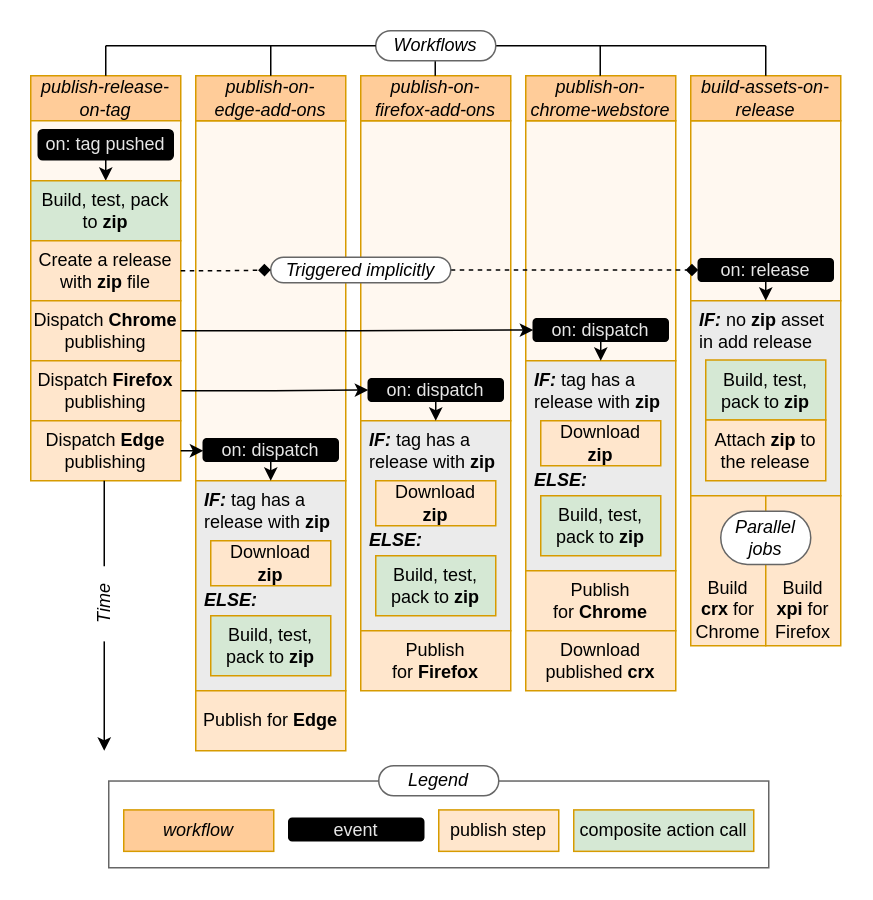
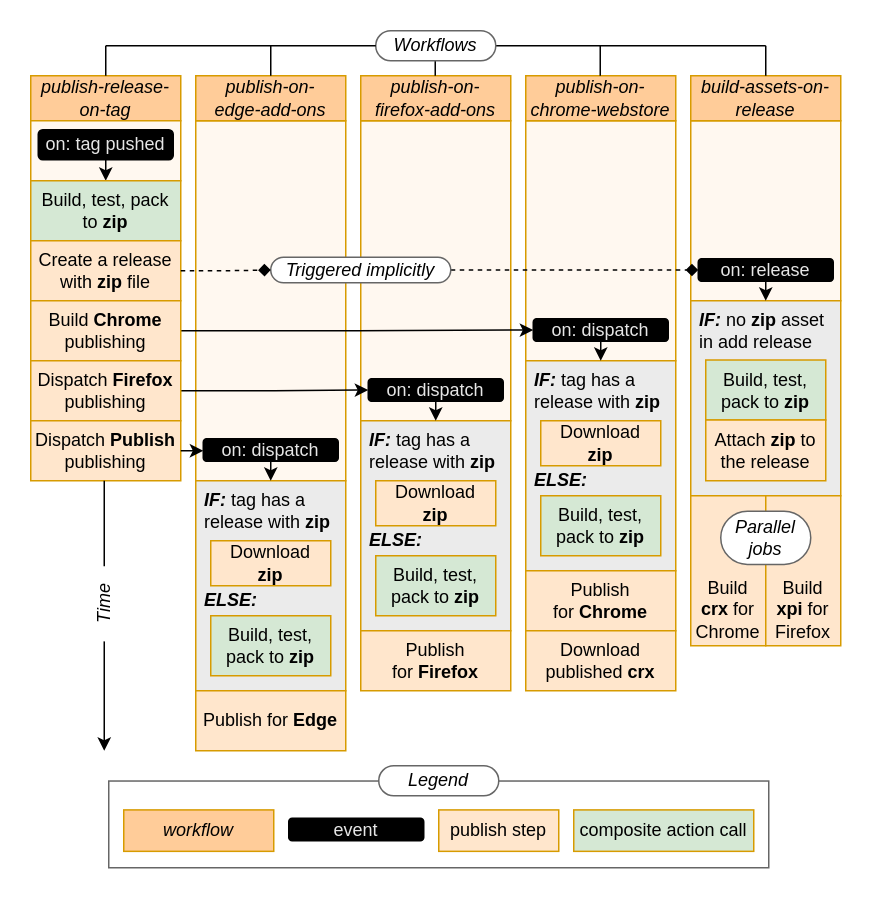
node "Dispatch Chrome publishing": label "Dispatch Chrome publishing" -> "Build Chrome publishing"
node "Dispatch Edge publishing": label "Dispatch Edge publishing" -> "Dispatch Publish publishing"
